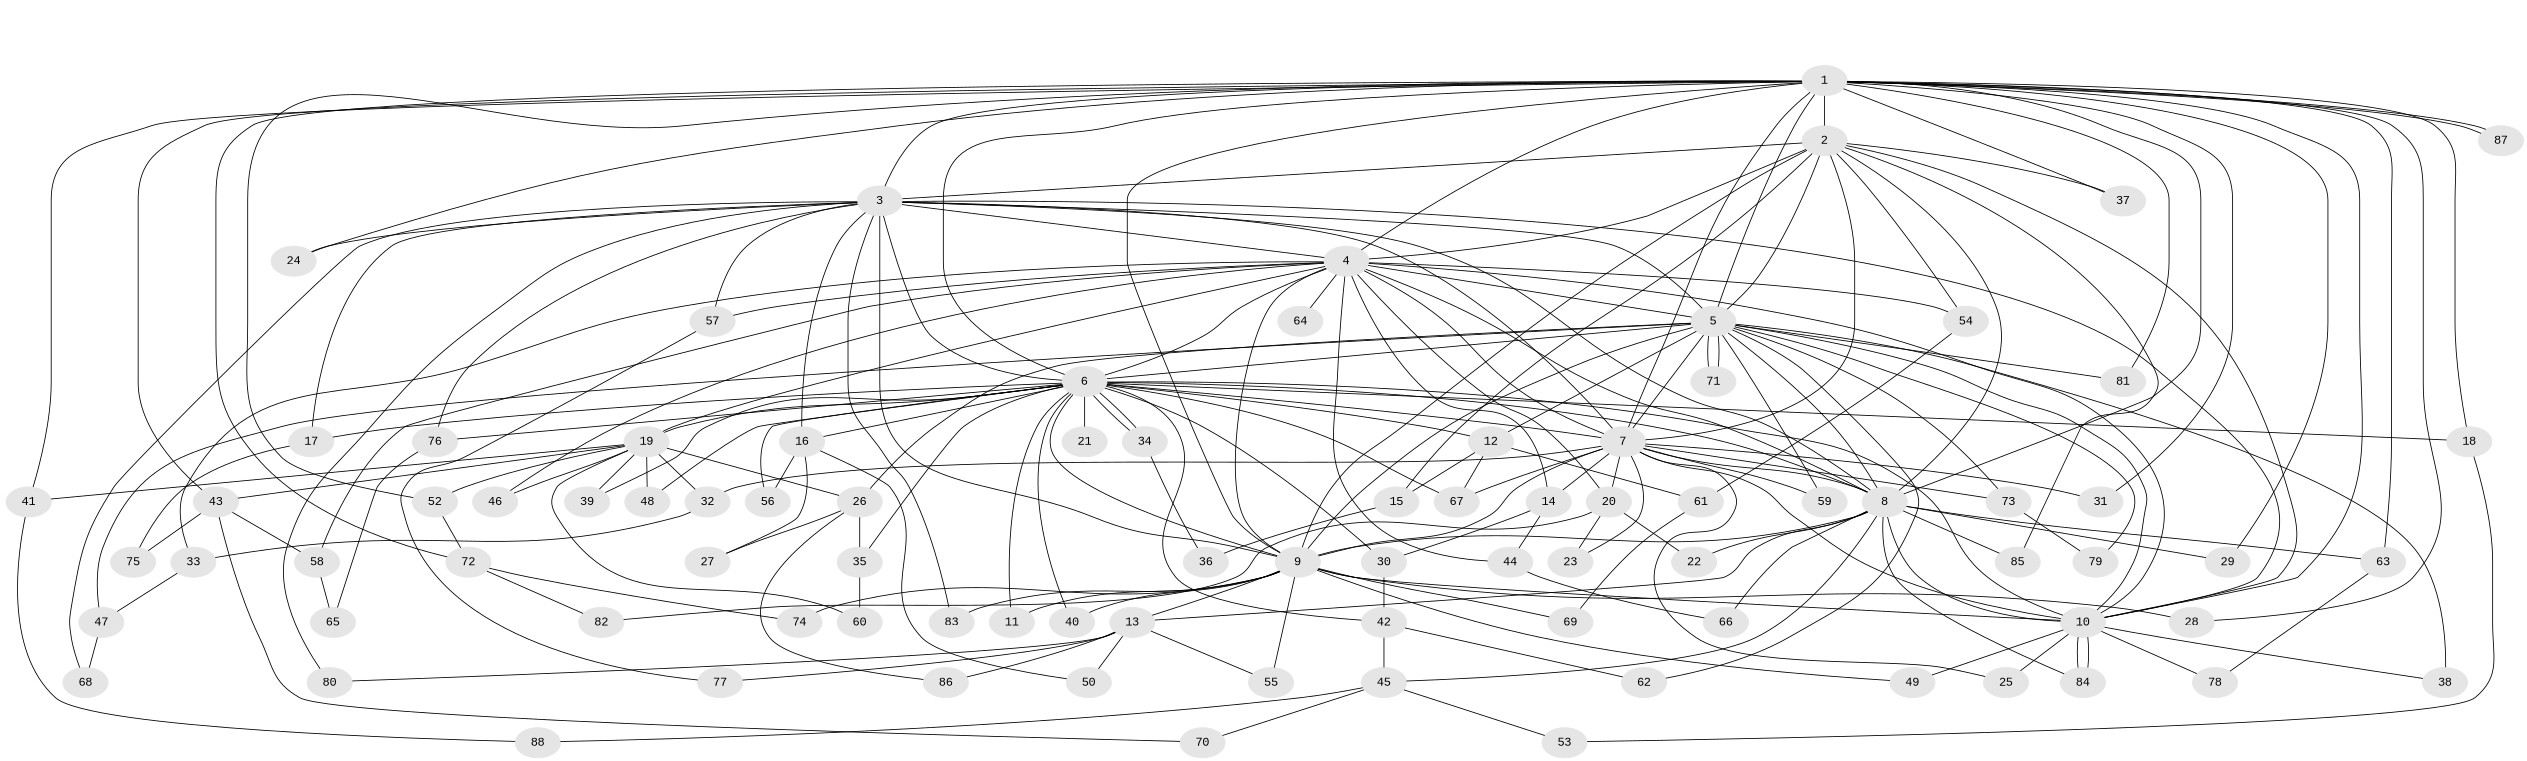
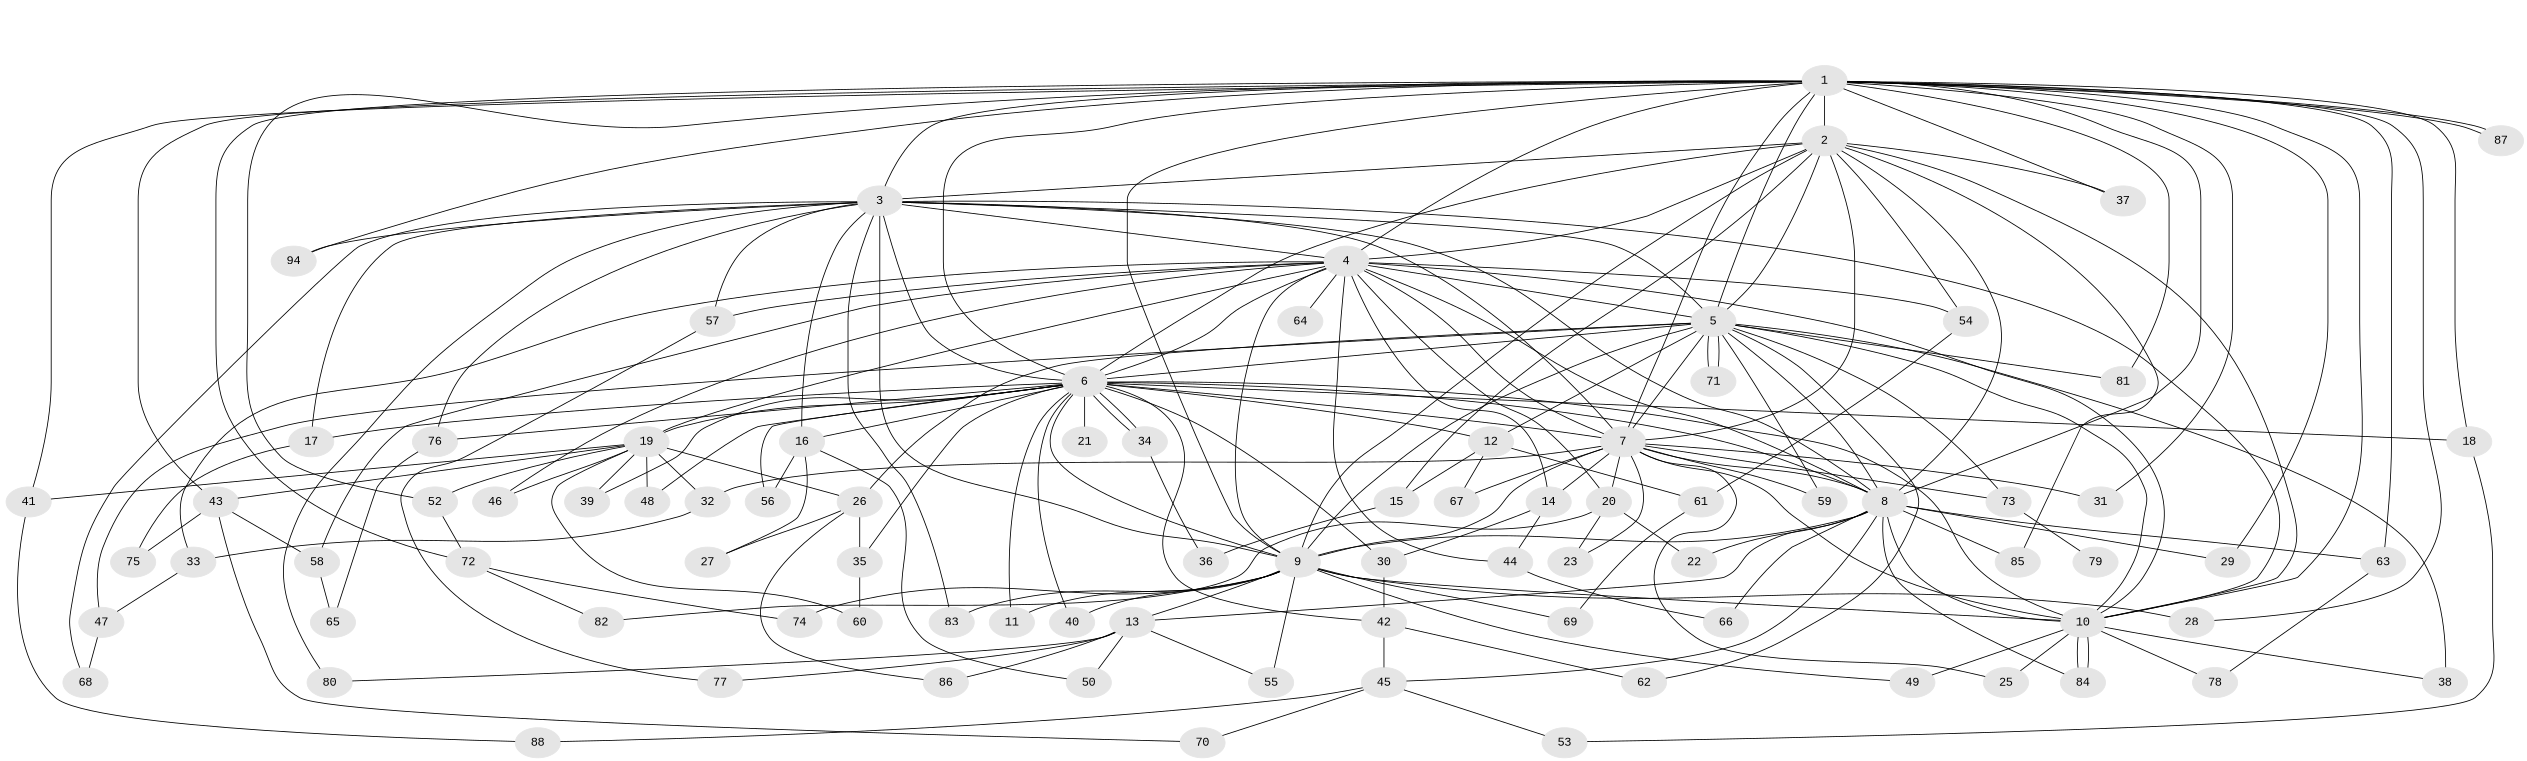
node "24": label "24" -> "94"
edge "5" -- "79": removed
edge "6" -- "67": now "6" -- "2"
